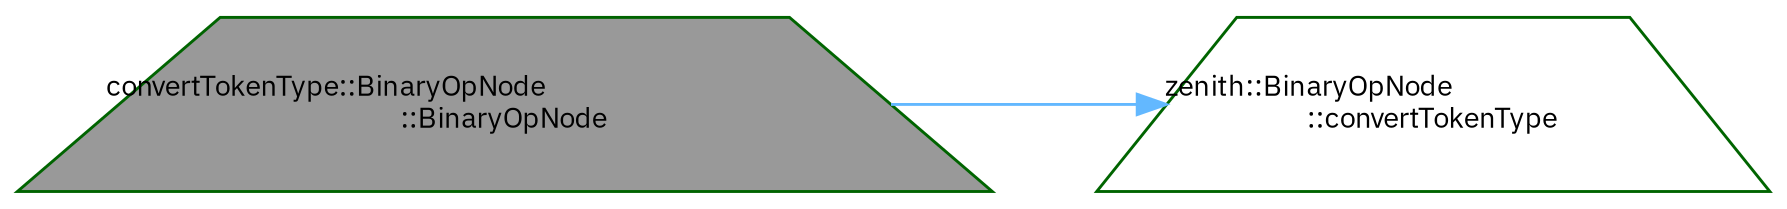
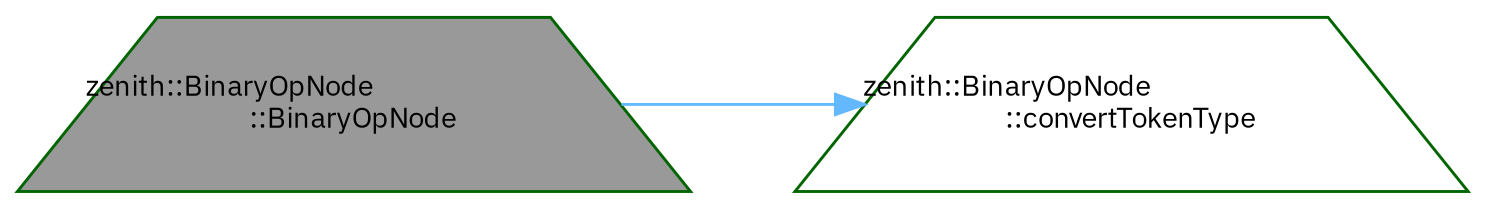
node "convertTokenType::BinaryOpNode ::BinaryOpNode": label "convertTokenType::BinaryOpNode ::BinaryOpNode" -> "zenith::BinaryOpNode ::BinaryOpNode"
